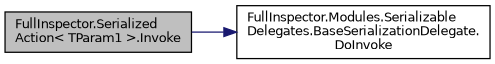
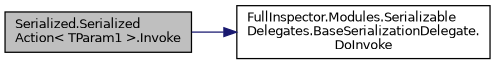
node "FullInspector.Serialized Action< TParam1 >.Invoke": label "FullInspector.Serialized Action< TParam1 >.Invoke" -> "Serialized.Serialized Action< TParam1 >.Invoke"
